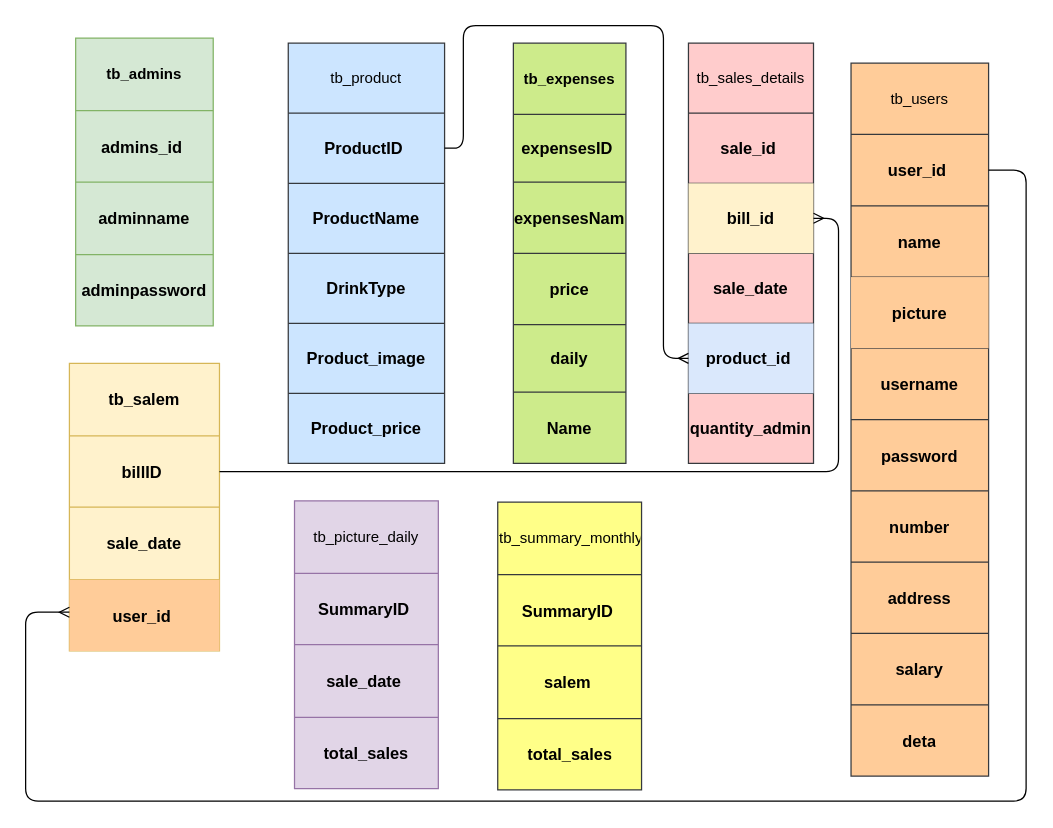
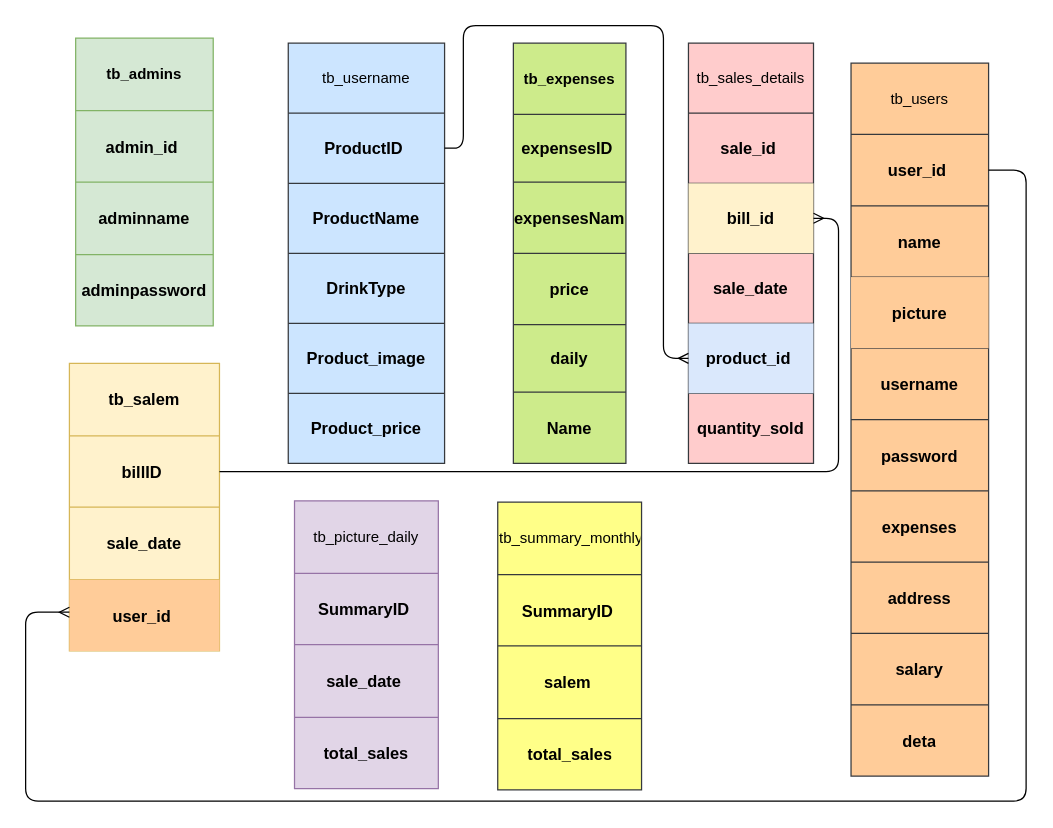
node "tb_product": label "tb_product" -> "tb_username"
node "admins_id": label "admins_id" -> "admin_id"
node "quantity_admin": label "quantity_admin" -> "quantity_sold"
node "number": label "number" -> "expenses"
